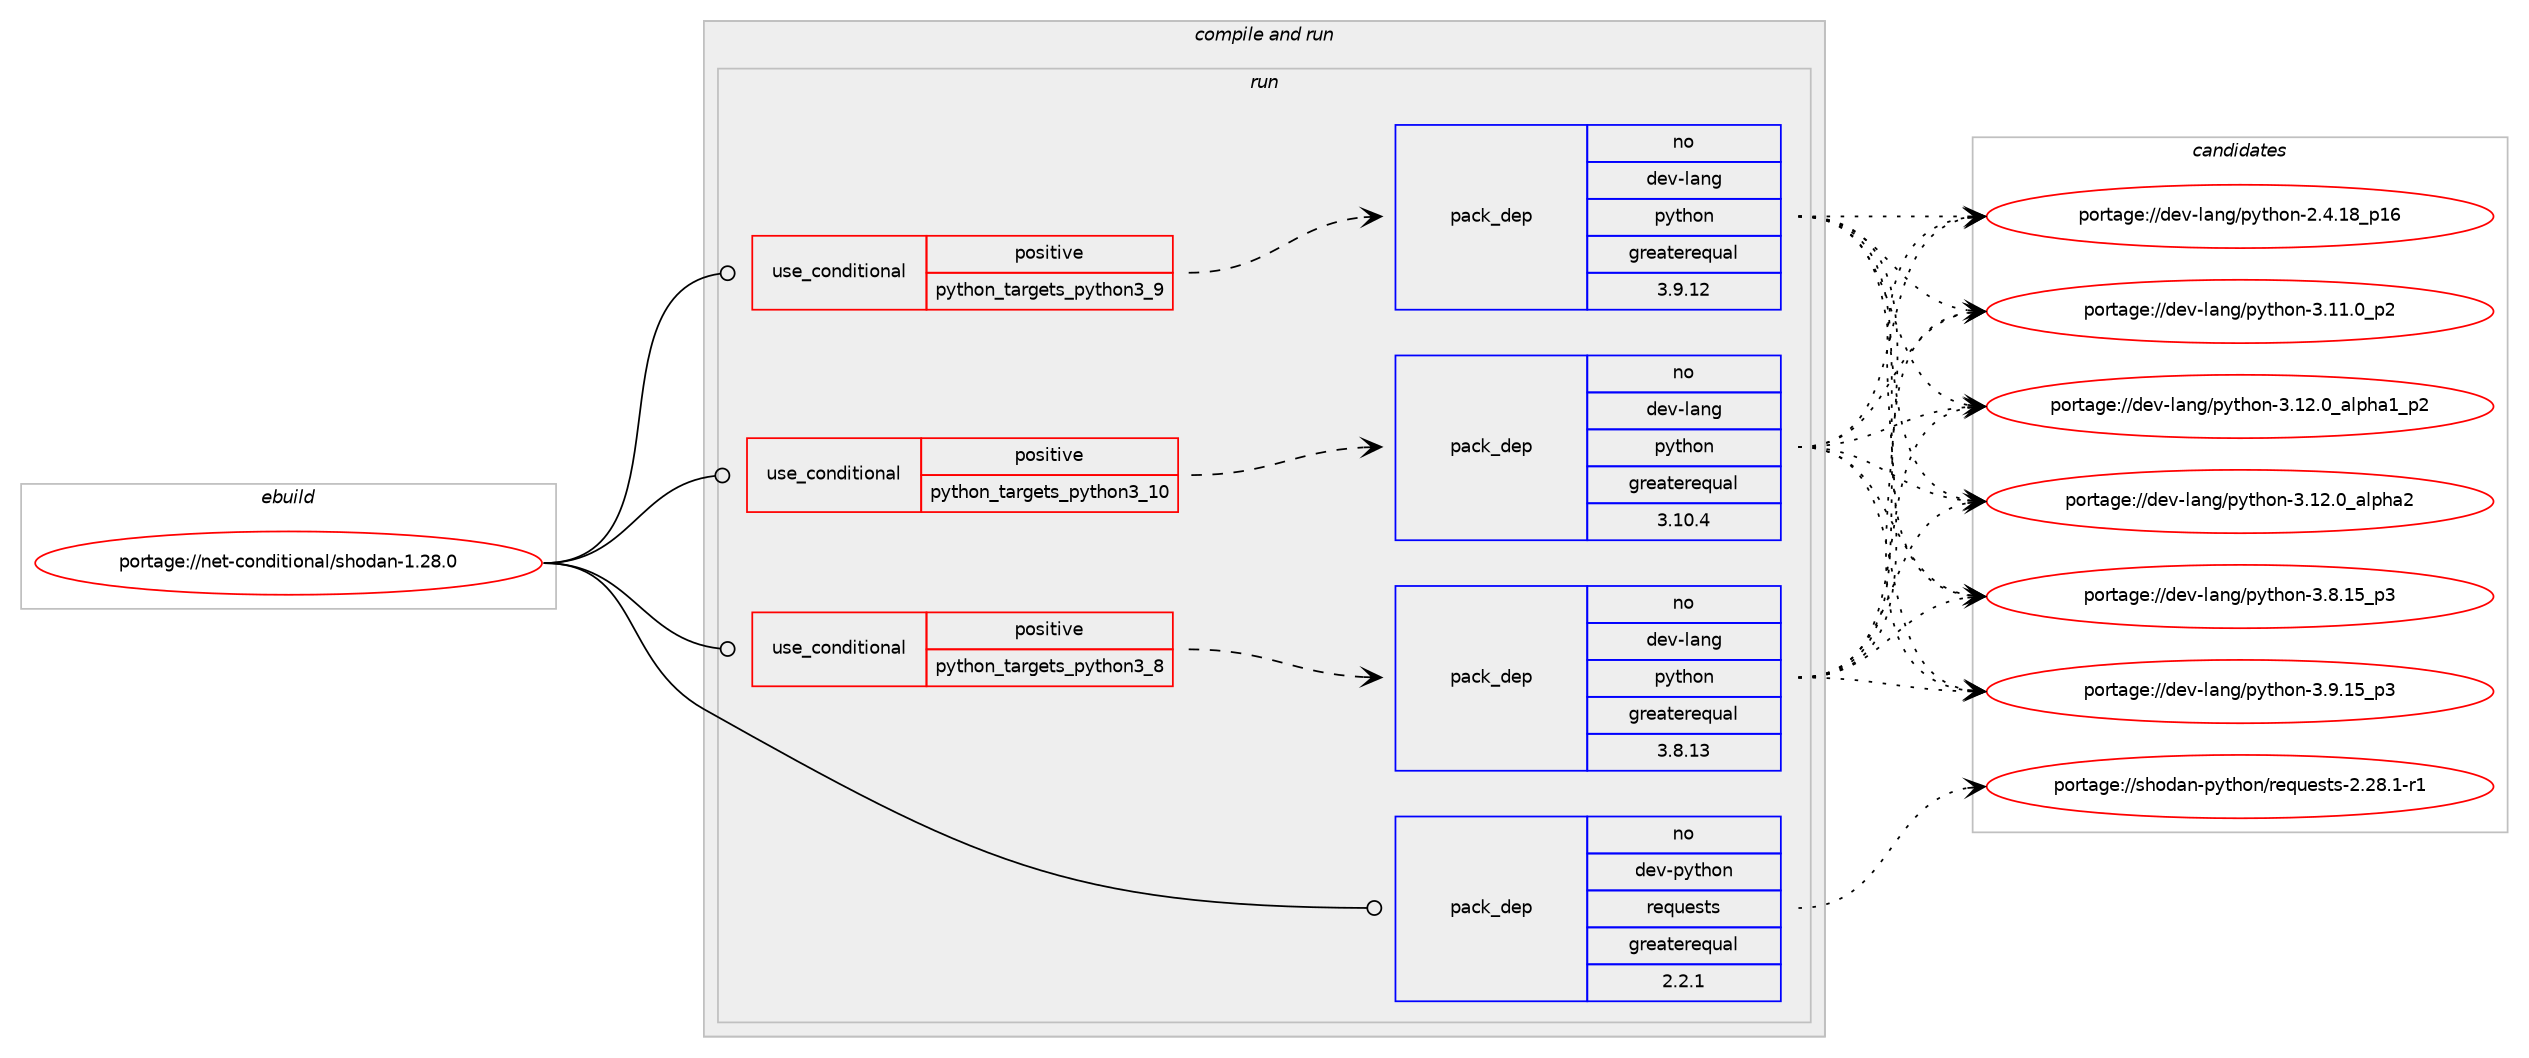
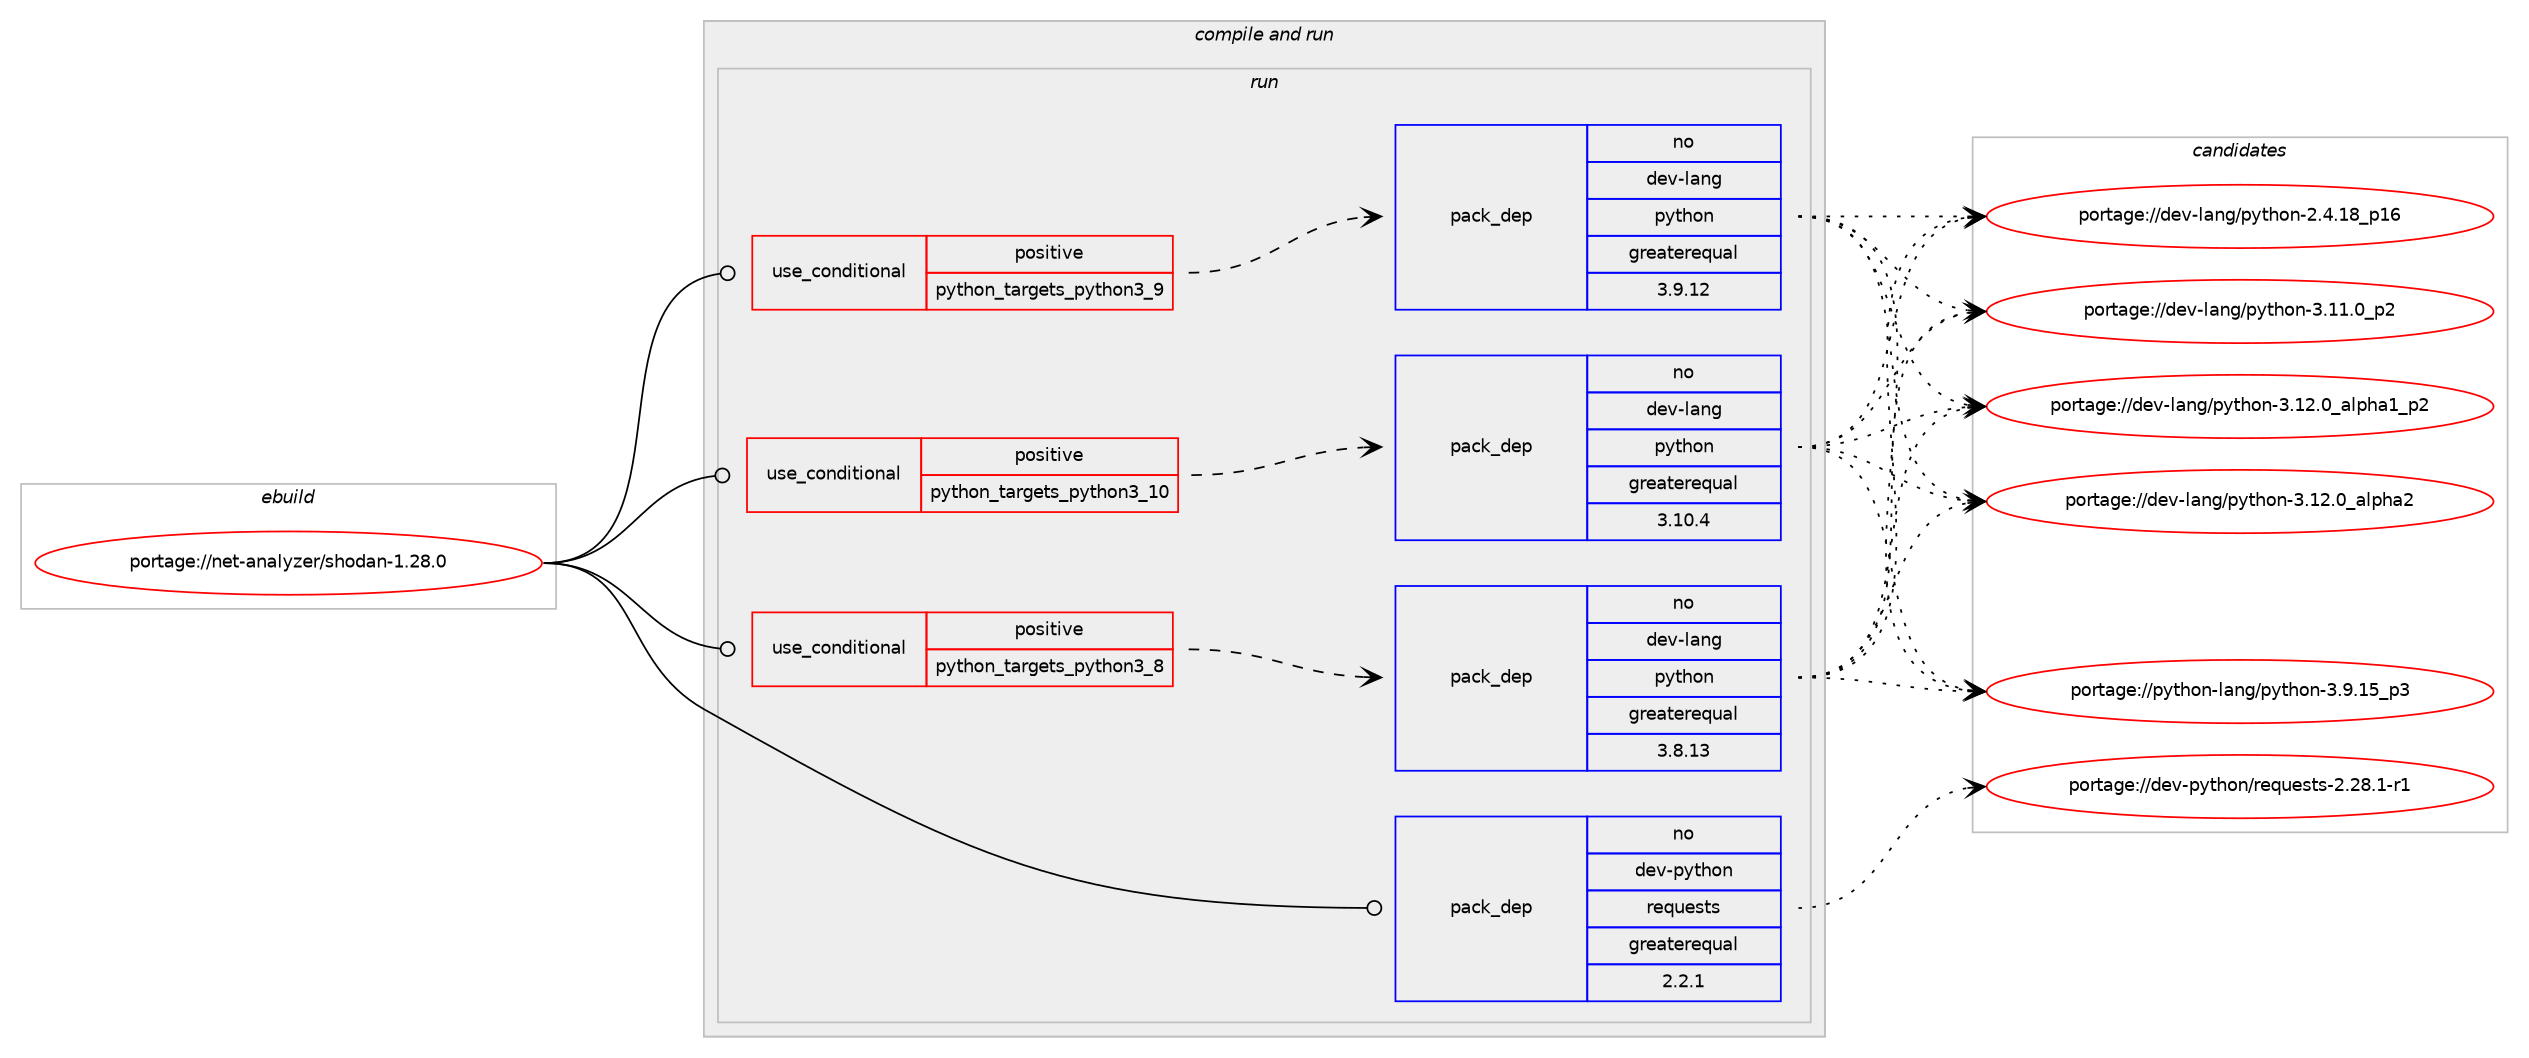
node "portage://net-conditional/shodan-1.28.0": label "portage://net-conditional/shodan-1.28.0" -> "portage://net-analyzer/shodan-1.28.0"
node "portage://dev-lang/python-3.8.15_p3": removed
node "portage://dev-lang/python-3.9.15_p3": label "portage://dev-lang/python-3.9.15_p3" -> "portage://python-lang/python-3.9.15_p3"
node "portage://shodan-python/requests-2.28.1-r1": label "portage://shodan-python/requests-2.28.1-r1" -> "portage://dev-python/requests-2.28.1-r1"
